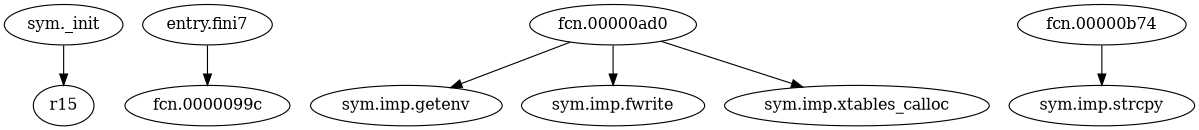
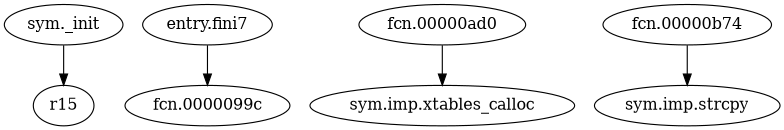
node "sym.imp.getenv": removed
node "sym.imp.fwrite": removed
